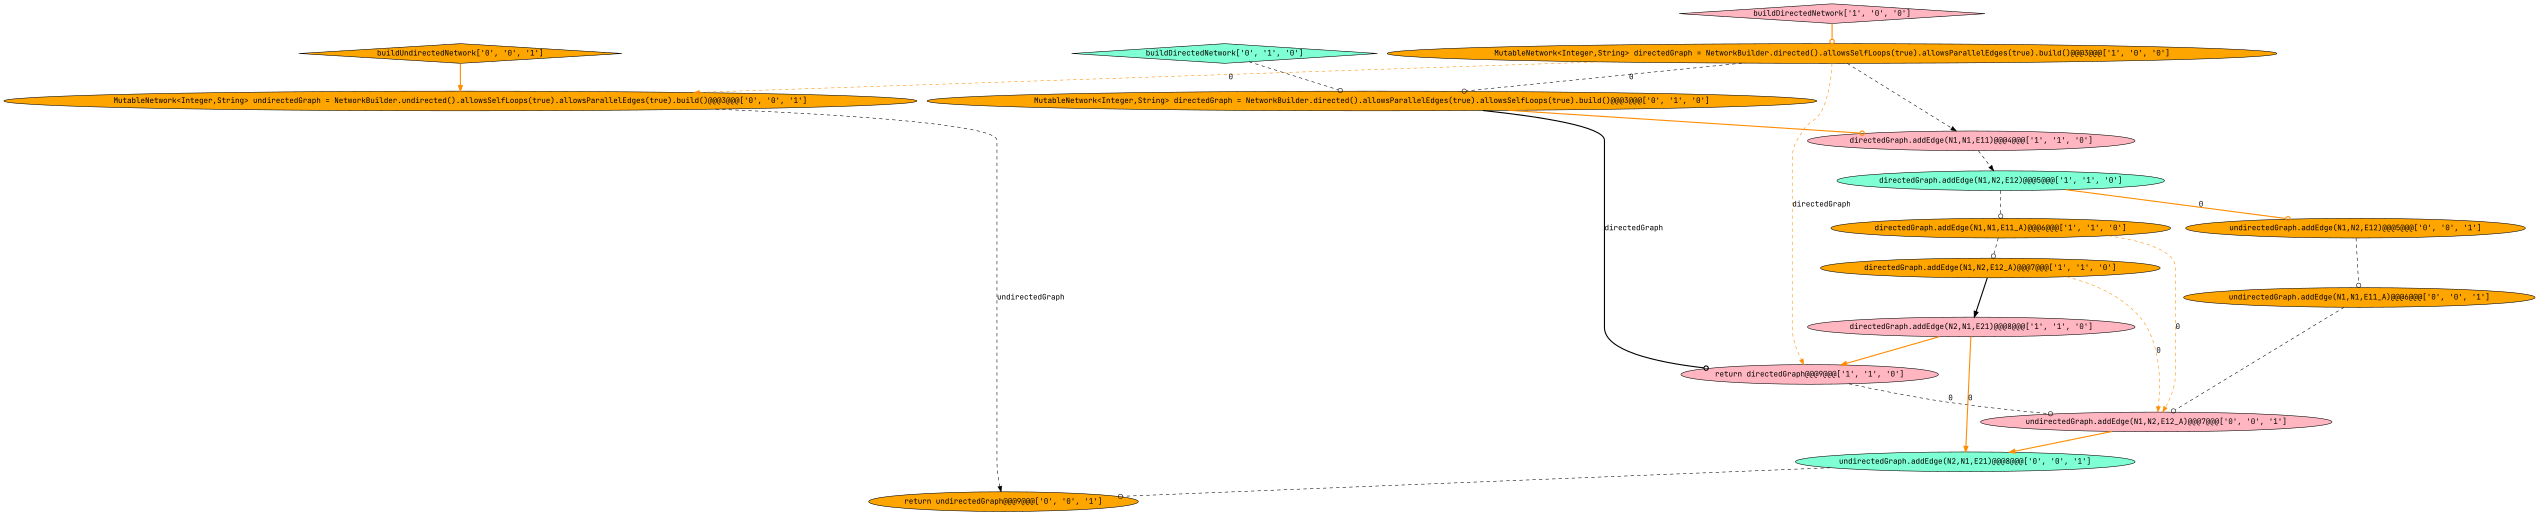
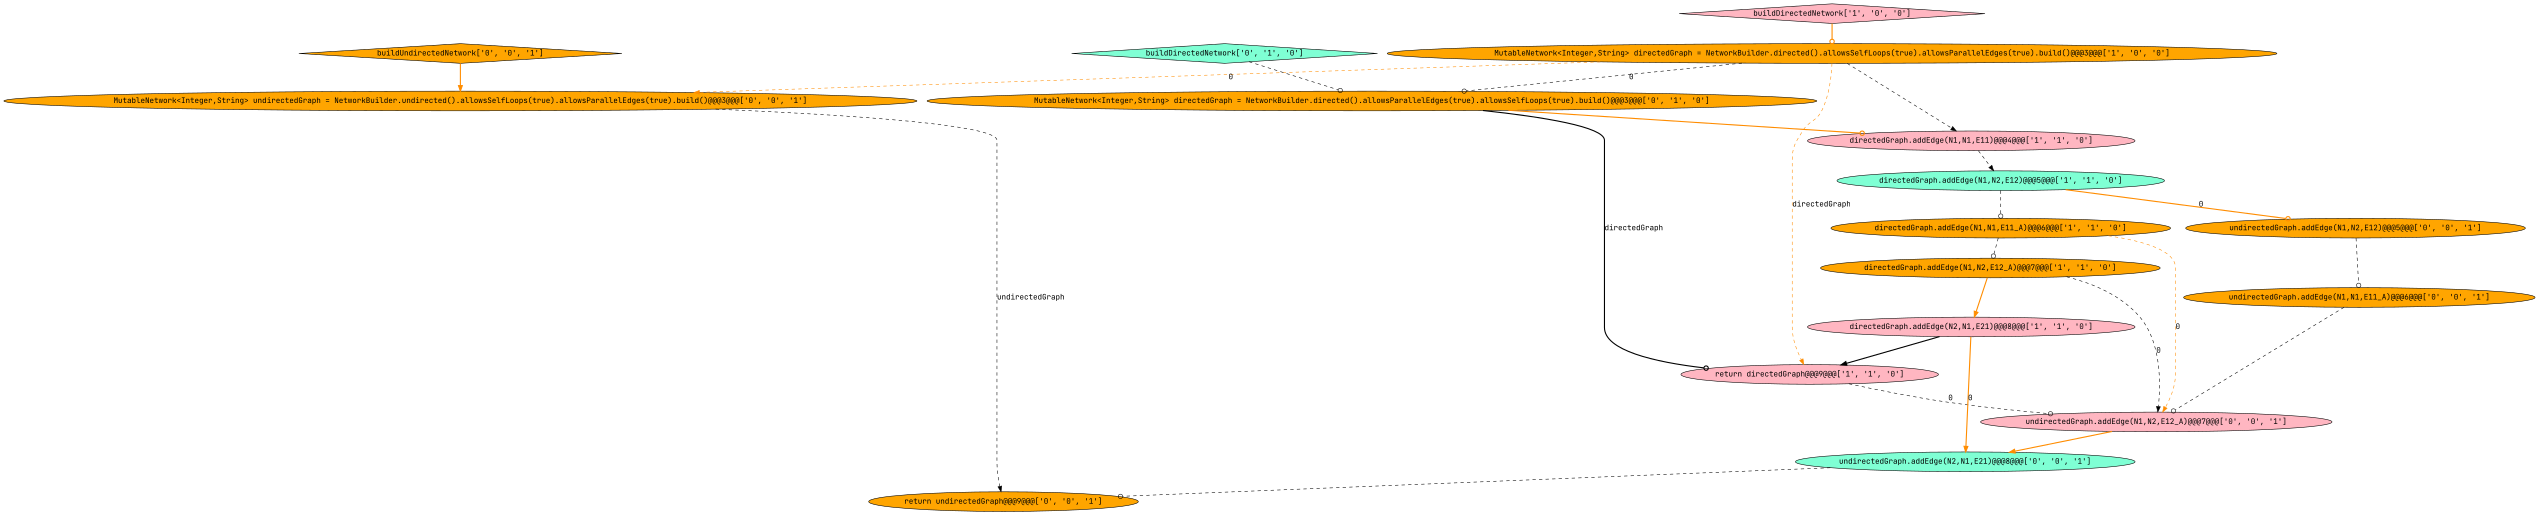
edge "directedGraph.addEdge(N1,N2,E12_A)@@@7@@@['1', '1', '0']" -> "directedGraph.addEdge(N2,N1,E21)@@@8@@@['1', '1', '0']": color black -> darkorange
edge "directedGraph.addEdge(N1,N2,E12_A)@@@7@@@['1', '1', '0']" -> "undirectedGraph.addEdge(N1,N2,E12_A)@@@7@@@['0', '0', '1']": color darkorange -> black
edge "directedGraph.addEdge(N2,N1,E21)@@@8@@@['1', '1', '0']" -> "return directedGraph@@@9@@@['1', '1', '0']": color darkorange -> black
